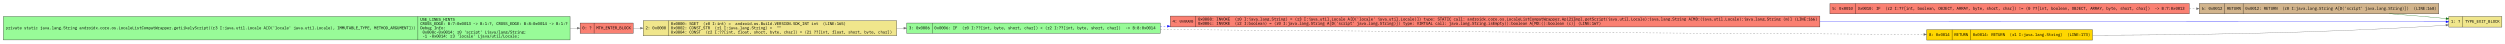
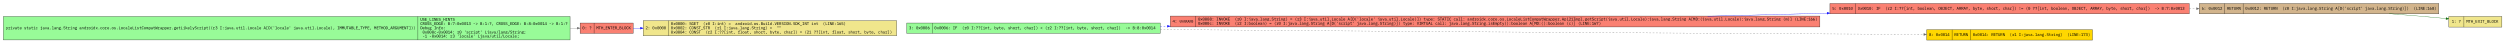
edge "4: 0x0008" -> "1: ?": now "4: 0x0008" -> "5: 0x0010"
node "1: ?": text "TYPE_EXIT_BLOCK" -> "MTH_EXIT_BLOCK"
edge "0: ?" -> "2: 0x0000": color gray40 -> blue
edge "2: 0x0000" -> "3: 0x0006": removed
edge "8: 0x0014" -> "1: ?": removed
